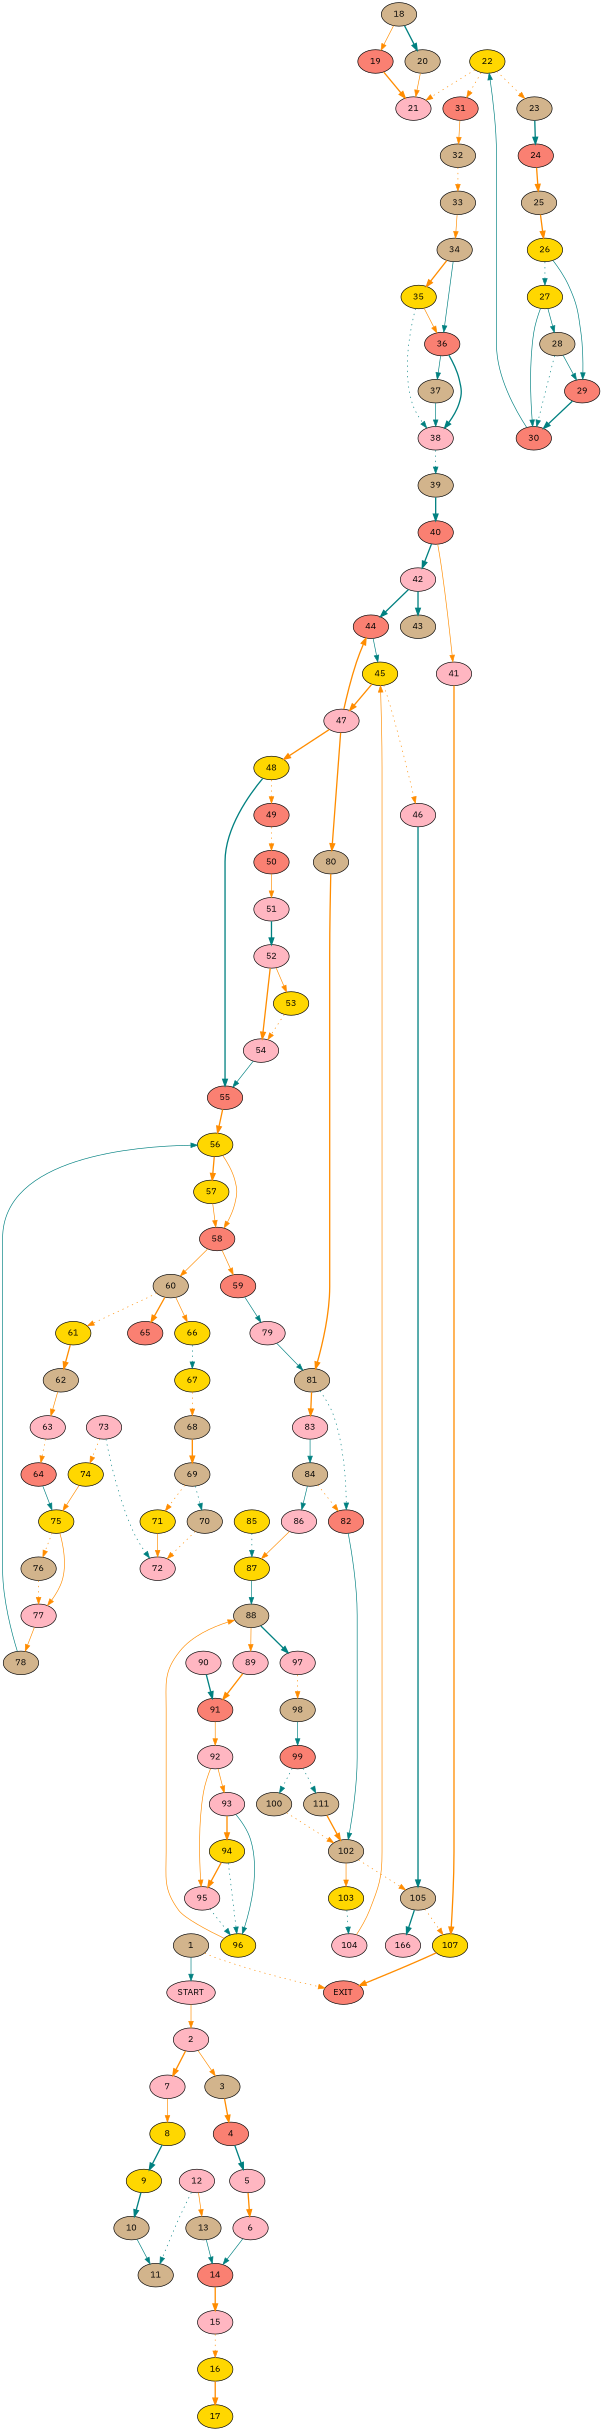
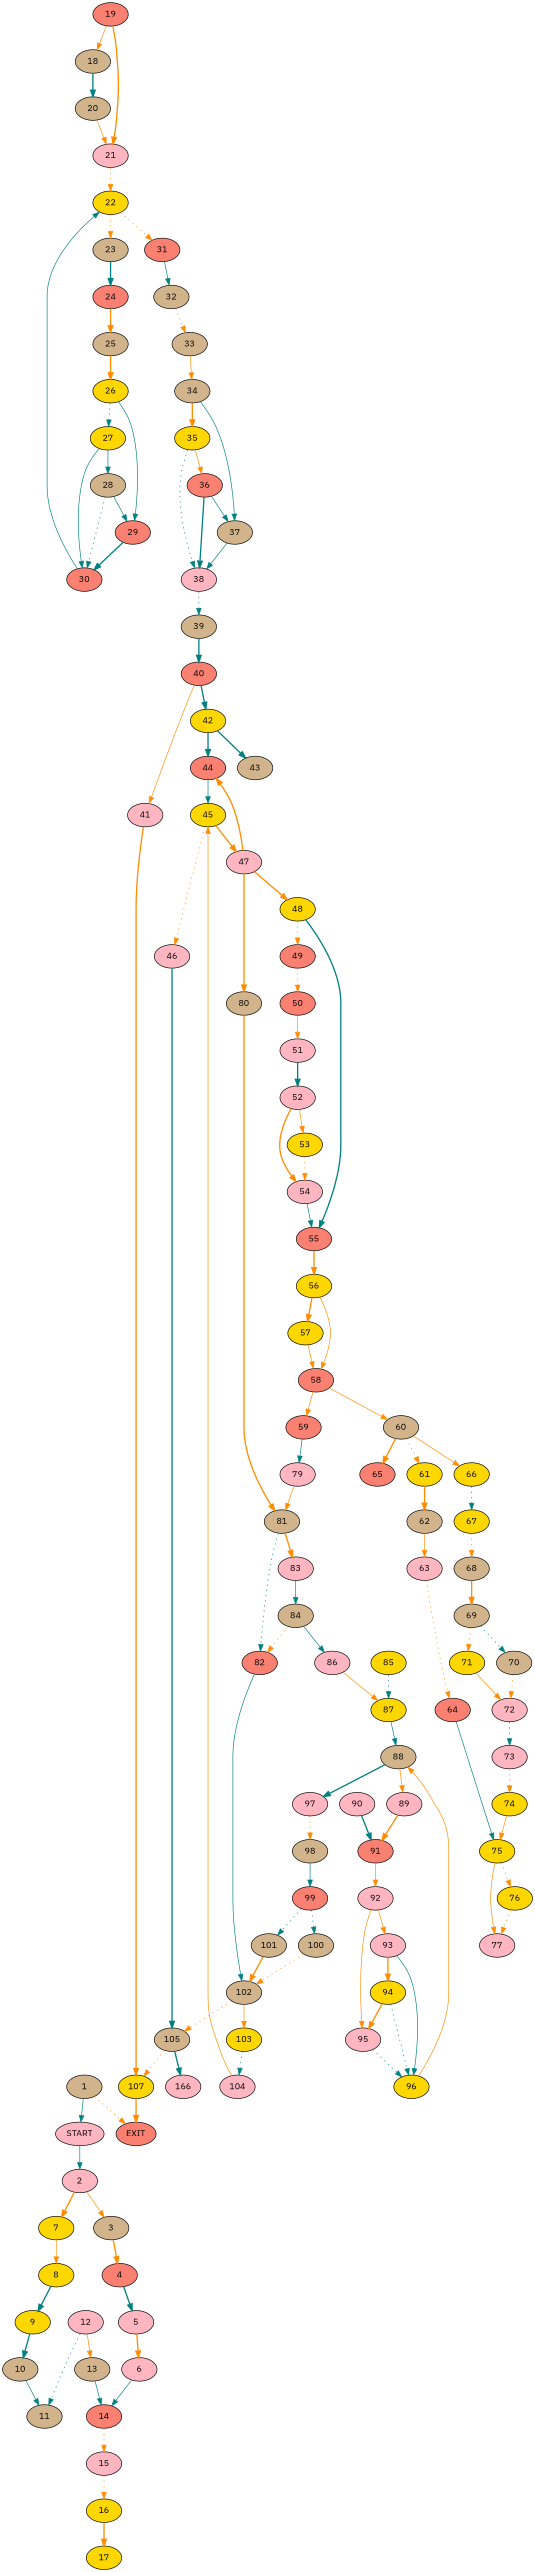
edge "18" -> "19": reversed
edge "22" -> "21": reversed
edge "31" -> "32": color darkorange -> teal
edge "34" -> "36": now "34" -> "37"
node "42": fillcolor lightpink -> gold
edge "79" -> "81": color teal -> darkorange
edge "73" -> "72": reversed
node "76": fillcolor tan -> gold
node "78": removed
node "111": label "111" -> "101"
edge "START" -> "2": color darkorange -> teal
node "7": fillcolor lightpink -> gold
edge "14" -> "15": style bold -> dotted
